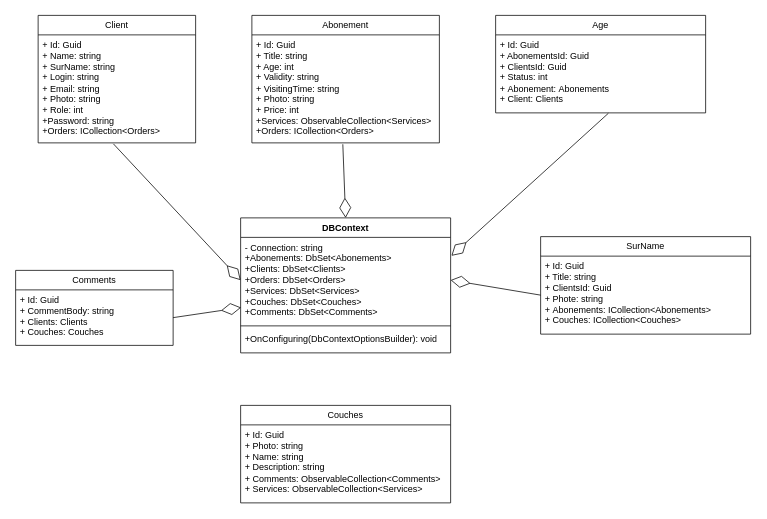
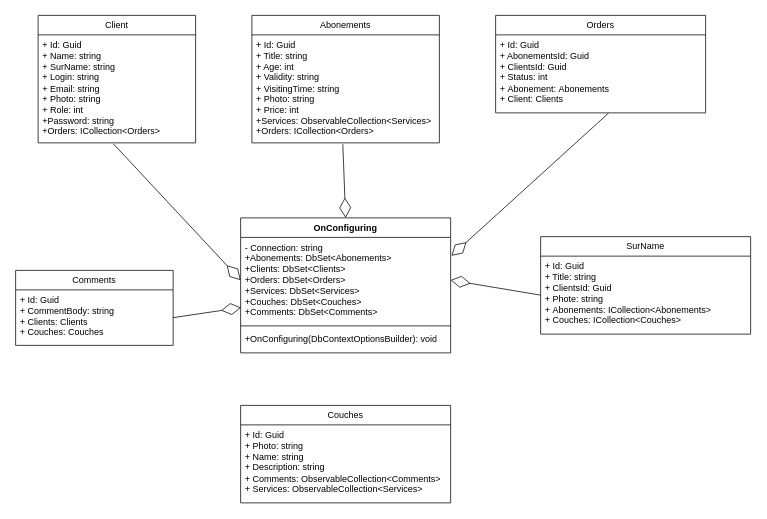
node "Abonement": label "Abonement" -> "Abonements"
node "Age": label "Age" -> "Orders"
node "DBContext": label "DBContext" -> "OnConfiguring"
